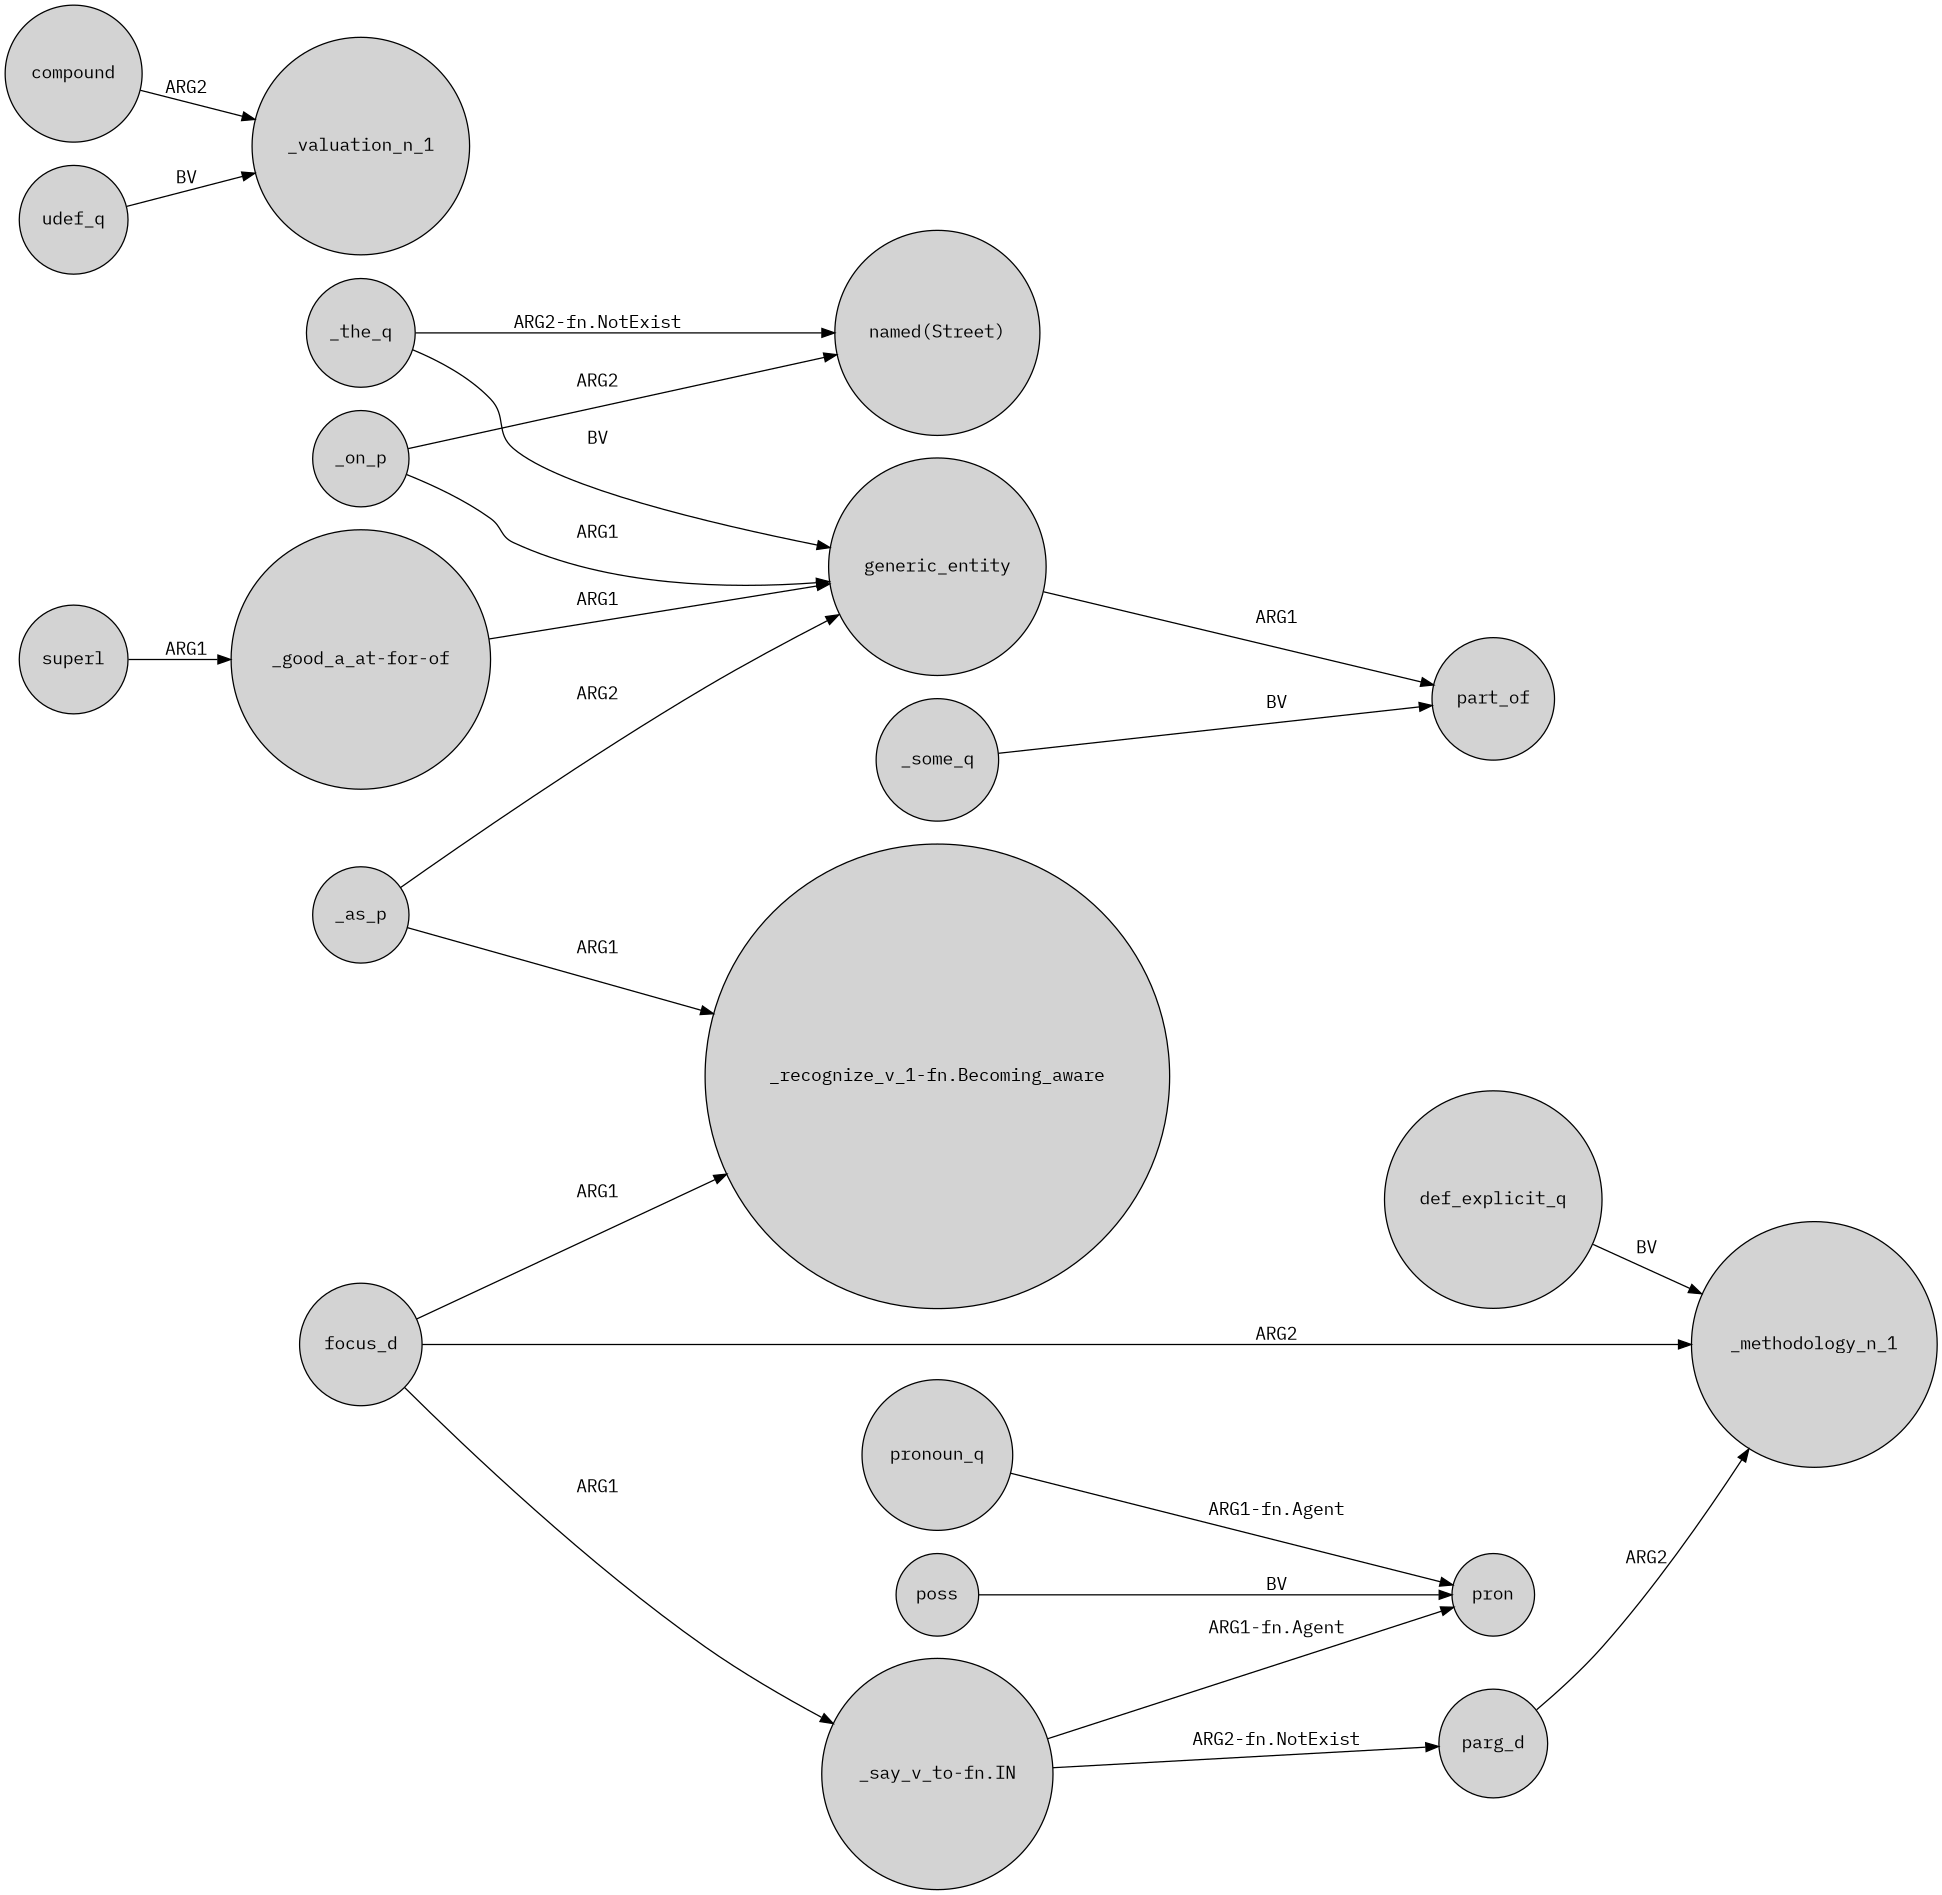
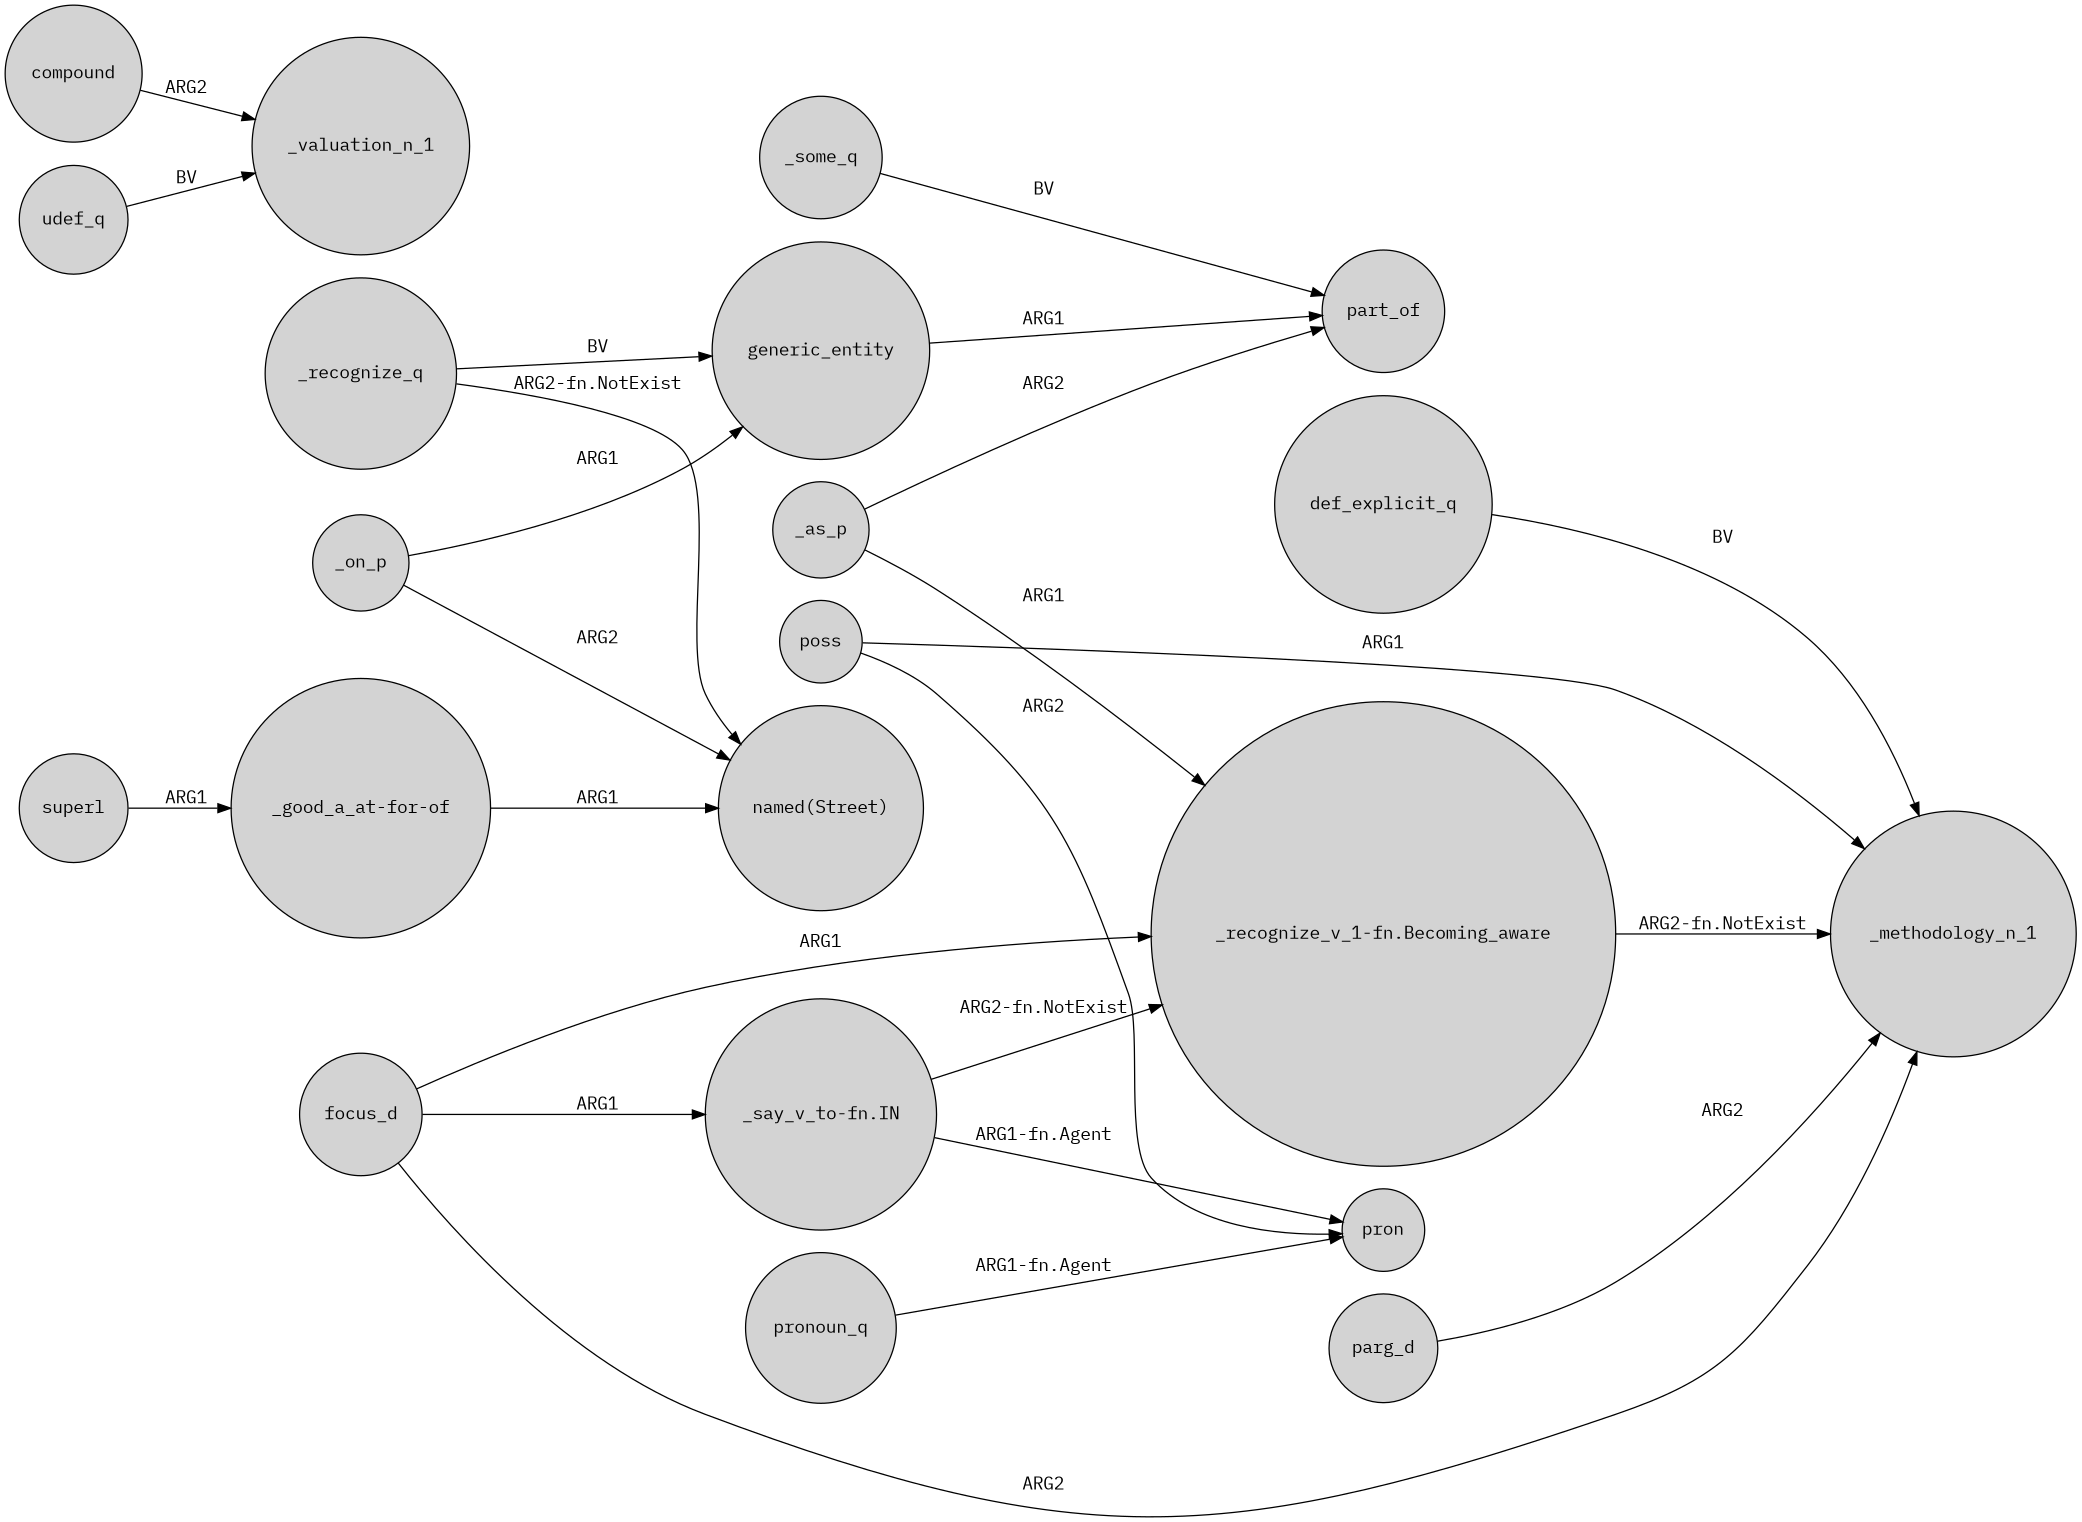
node "_the_q": label "_the_q" -> "_recognize_q"
edge "_good_a_at-for-of" -> "generic_entity": now "_good_a_at-for-of" -> "named(Street)"
edge "poss" -> "_methodology_n_1": added, label "ARG1"
edge "_as_p" -> "generic_entity": now "_as_p" -> "part_of"
edge "_recognize_v_1-fn.Becoming_aware" -> "_methodology_n_1": added, label "ARG2-fn.NotExist"
edge "poss" -> "pron": label "BV" -> "ARG2"
edge "_say_v_to-fn.IN" -> "parg_d": now "_say_v_to-fn.IN" -> "_recognize_v_1-fn.Becoming_aware"
